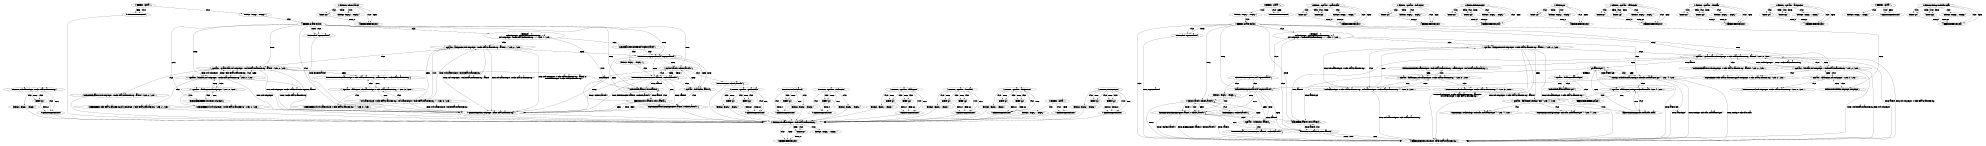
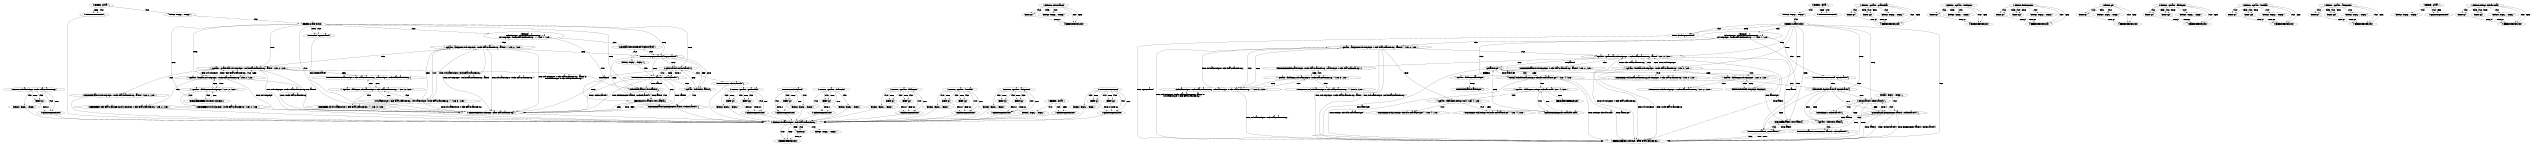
edge "(<operator>.fieldAccess,fake_ui.get)" -> "(IDENTIFIER,fake_ui,fake_ui.get())": label "AST: " -> "DDG: _"
edge "(<operator>.fieldAccess,fake_ui.get)" -> "(FIELD_IDENTIFIER,get,get)": removed, label "AST:"
edge "<(<operator>.fieldAccess,testing::Mock)<SUB>4</SUB>>" -> "(FIELD_IDENTIFIER,AllowLeak,AllowLeak)": label "AST: " -> "CFG: "
